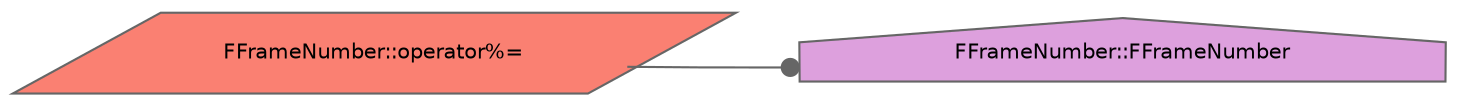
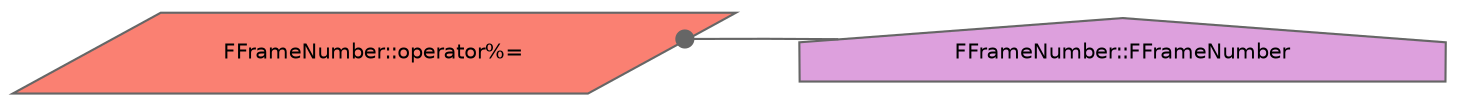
edge "FFrameNumber::operator%=" -> "FFrameNumber::FFrameNumber": reversed
